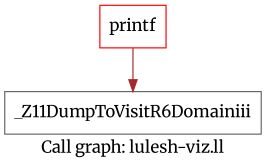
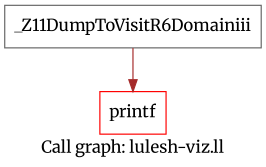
edge "printf" -> "_Z11DumpToVisitR6Domainiii": reversed
